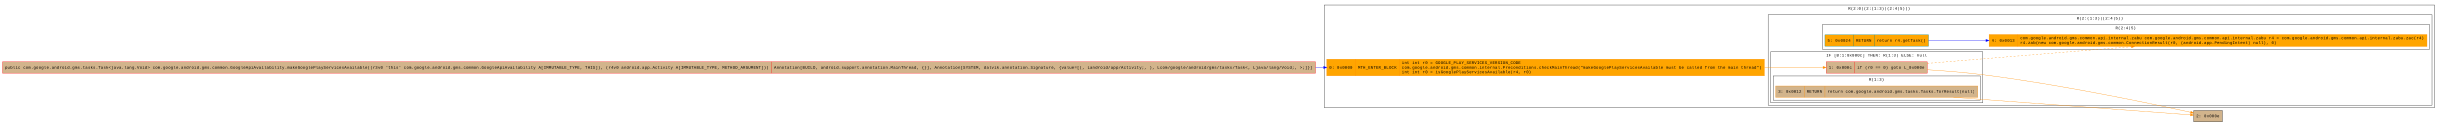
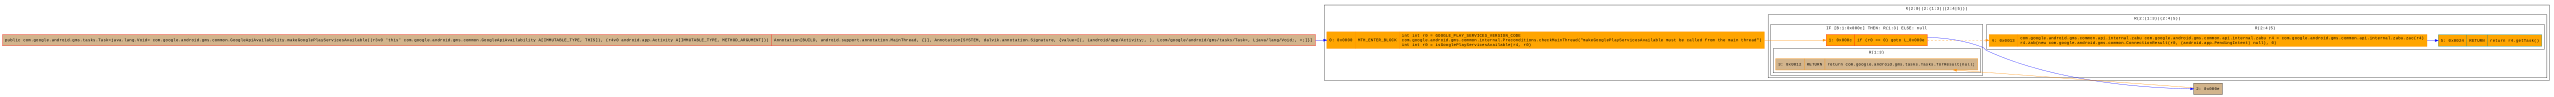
edge "5: 0x0024" -> "4: 0x0013": reversed
node "1: 0x000c": fillcolor tan -> orange
edge "1: 0x000c" -> "2: 0x000e": color darkorange -> blue
edge "3: 0x0012" -> "2: 0x000e": reversed
